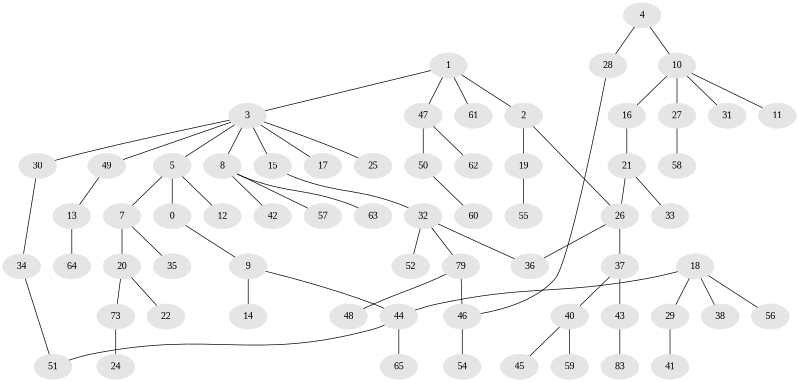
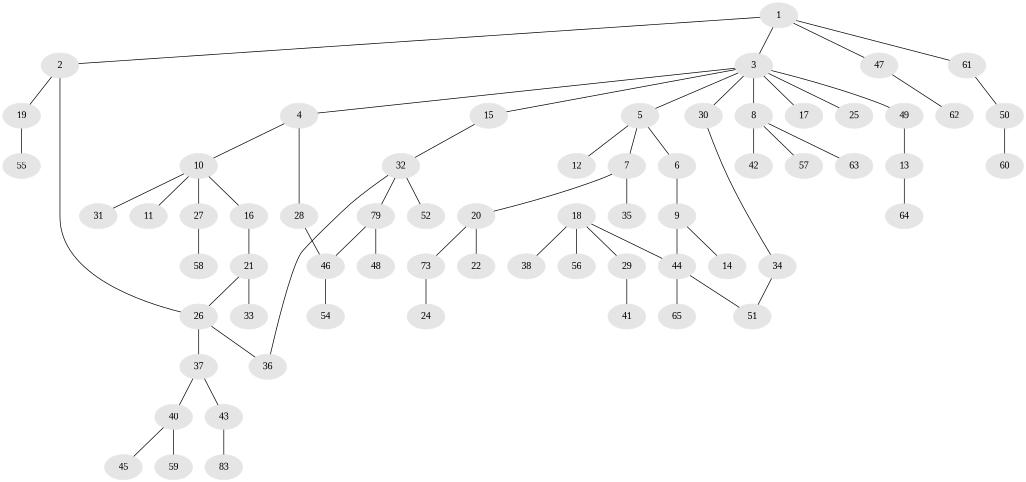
edge "3" -- "4": added
edge "47" -- "50": now "61" -- "50"
node "0": label "0" -> "6"
